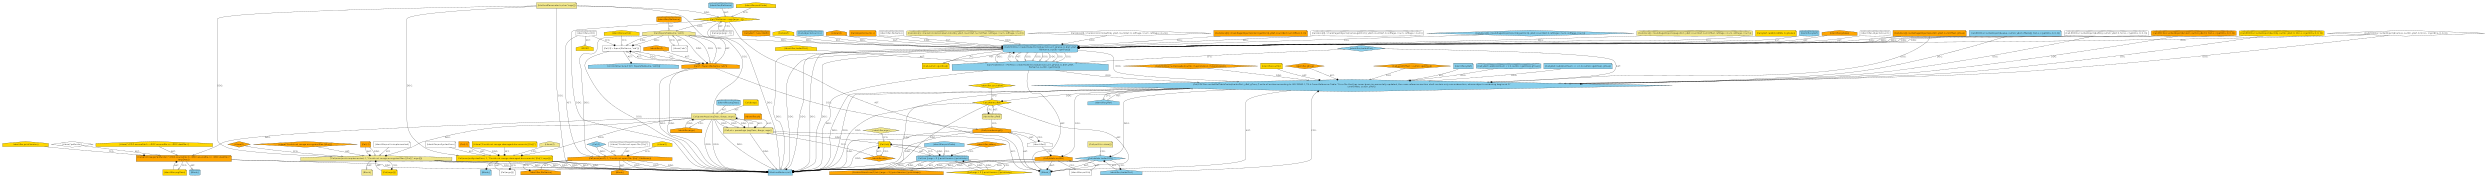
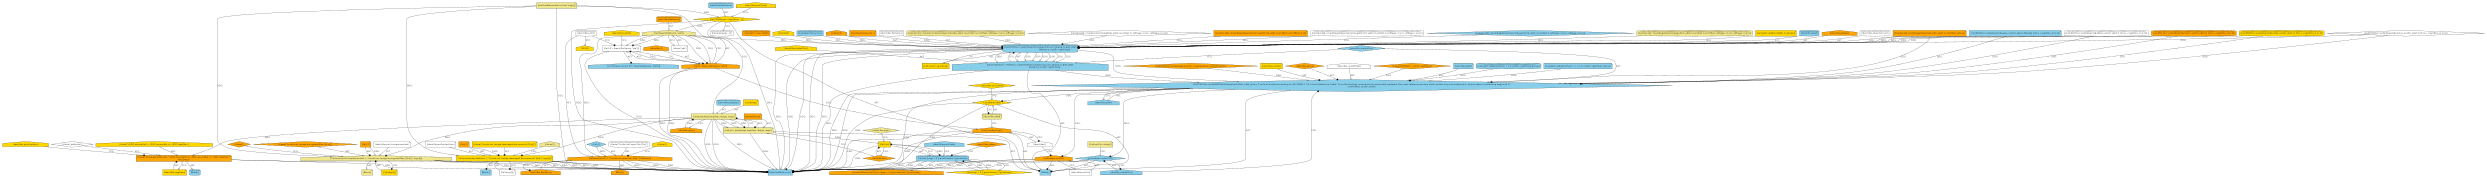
edge "(Call,argv[argc - 1])" -> "(Call,*fileName = argv[argc - 1])": removed, label "AST:"
node "(Identifier,uxrefOffset)": added
